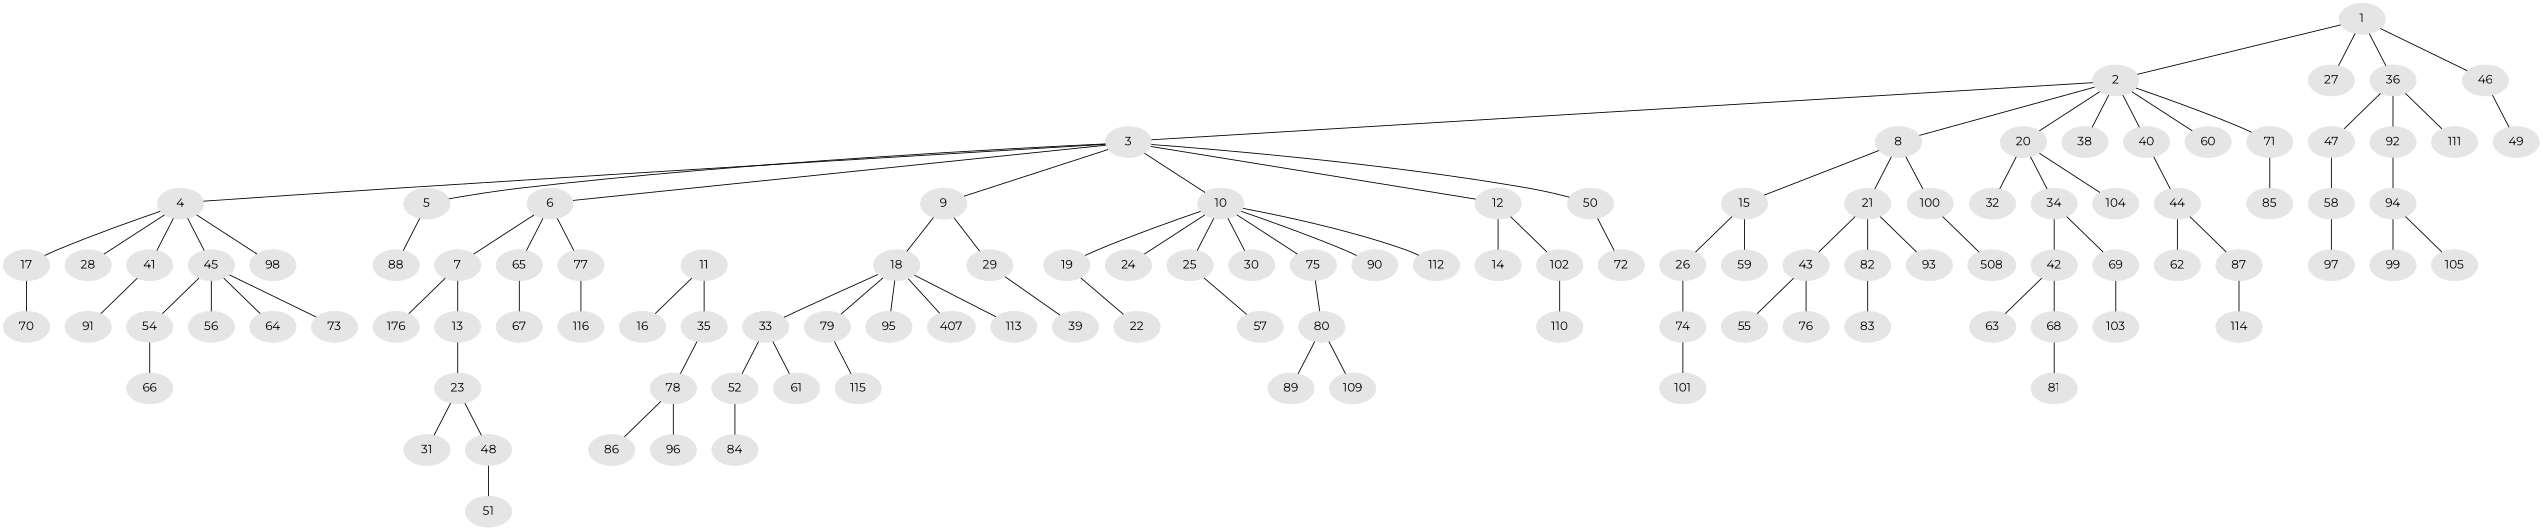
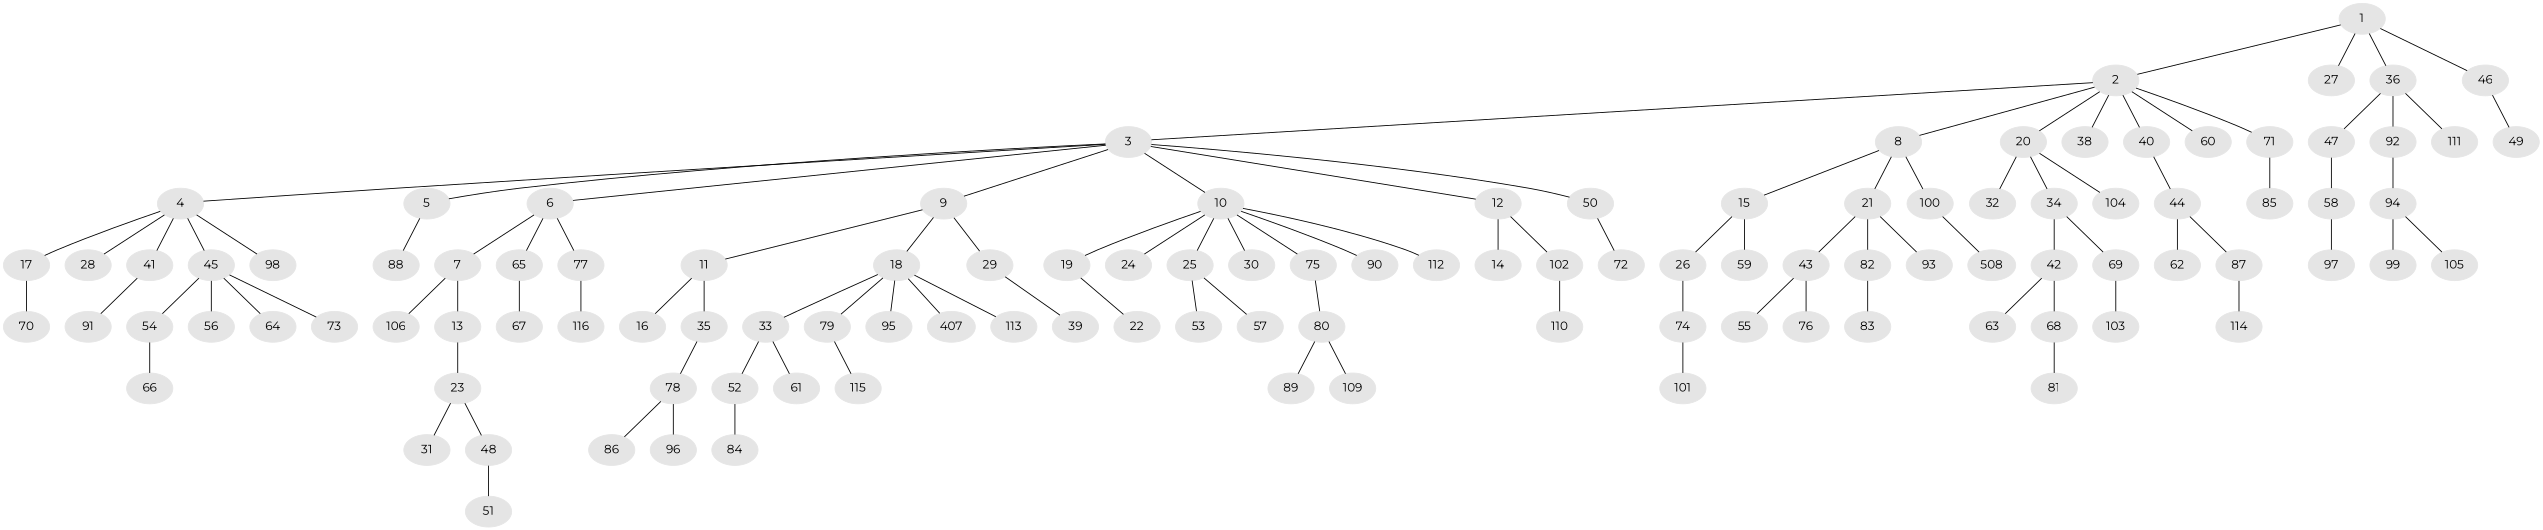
edge "9" -- "11": added
node "176": label "176" -> "106"
node "53": added
